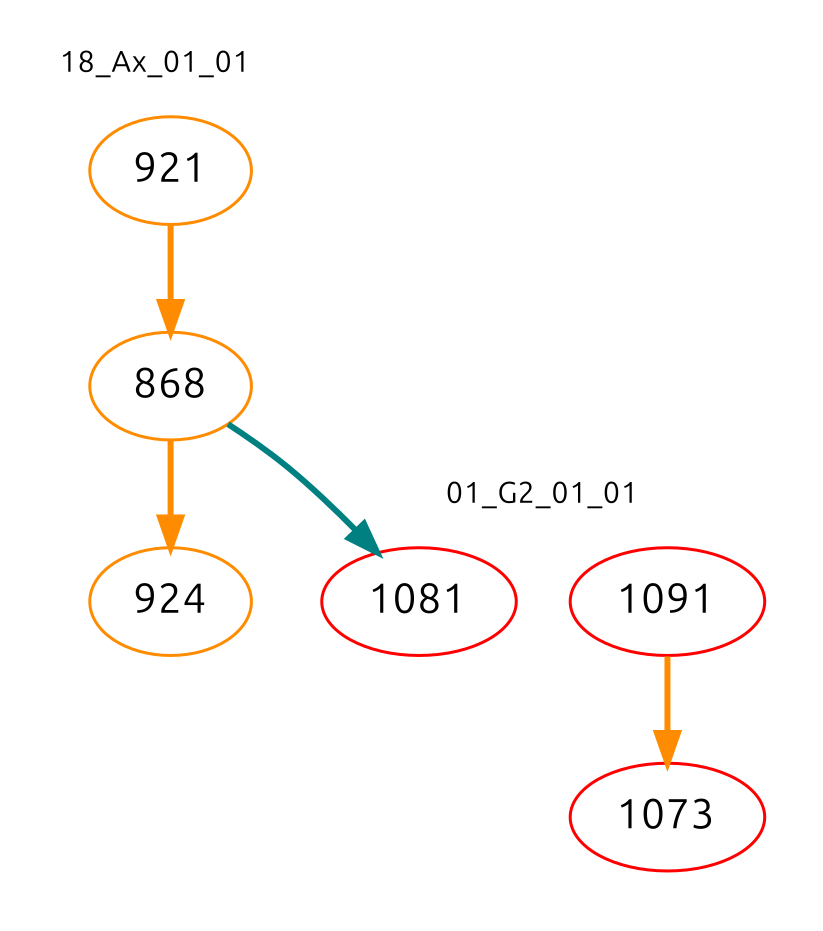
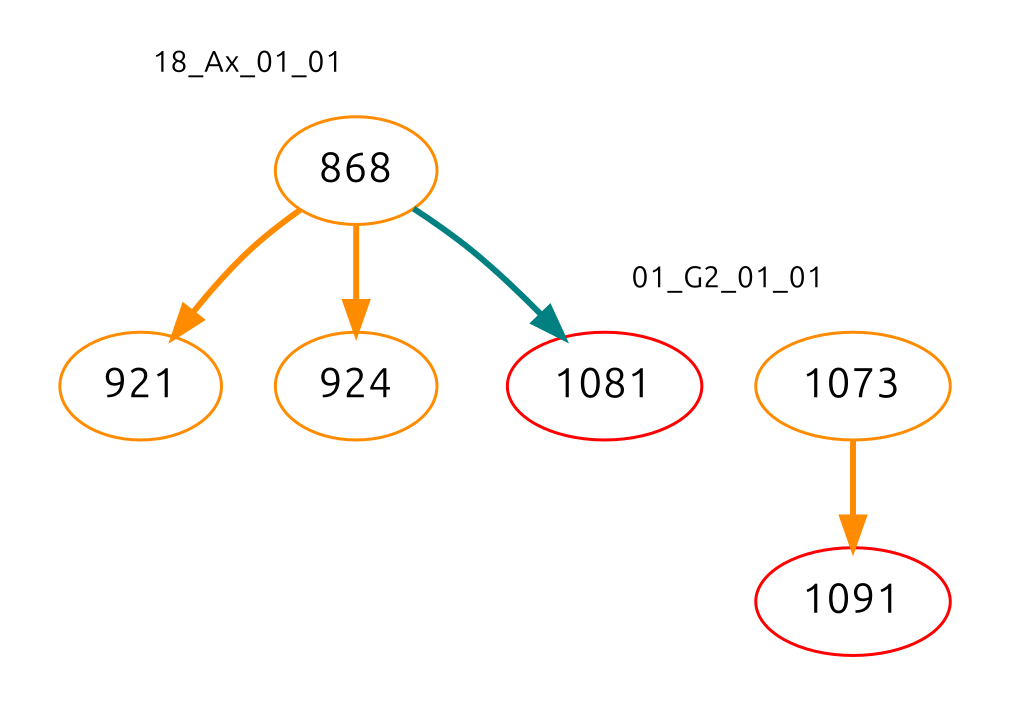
edge "921" -> "868": reversed
edge "1091" -> "1073": reversed
node "1073": color red -> darkorange
